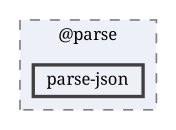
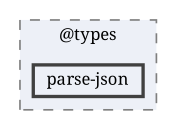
cluster "@parse": label "@parse" -> "@types"
